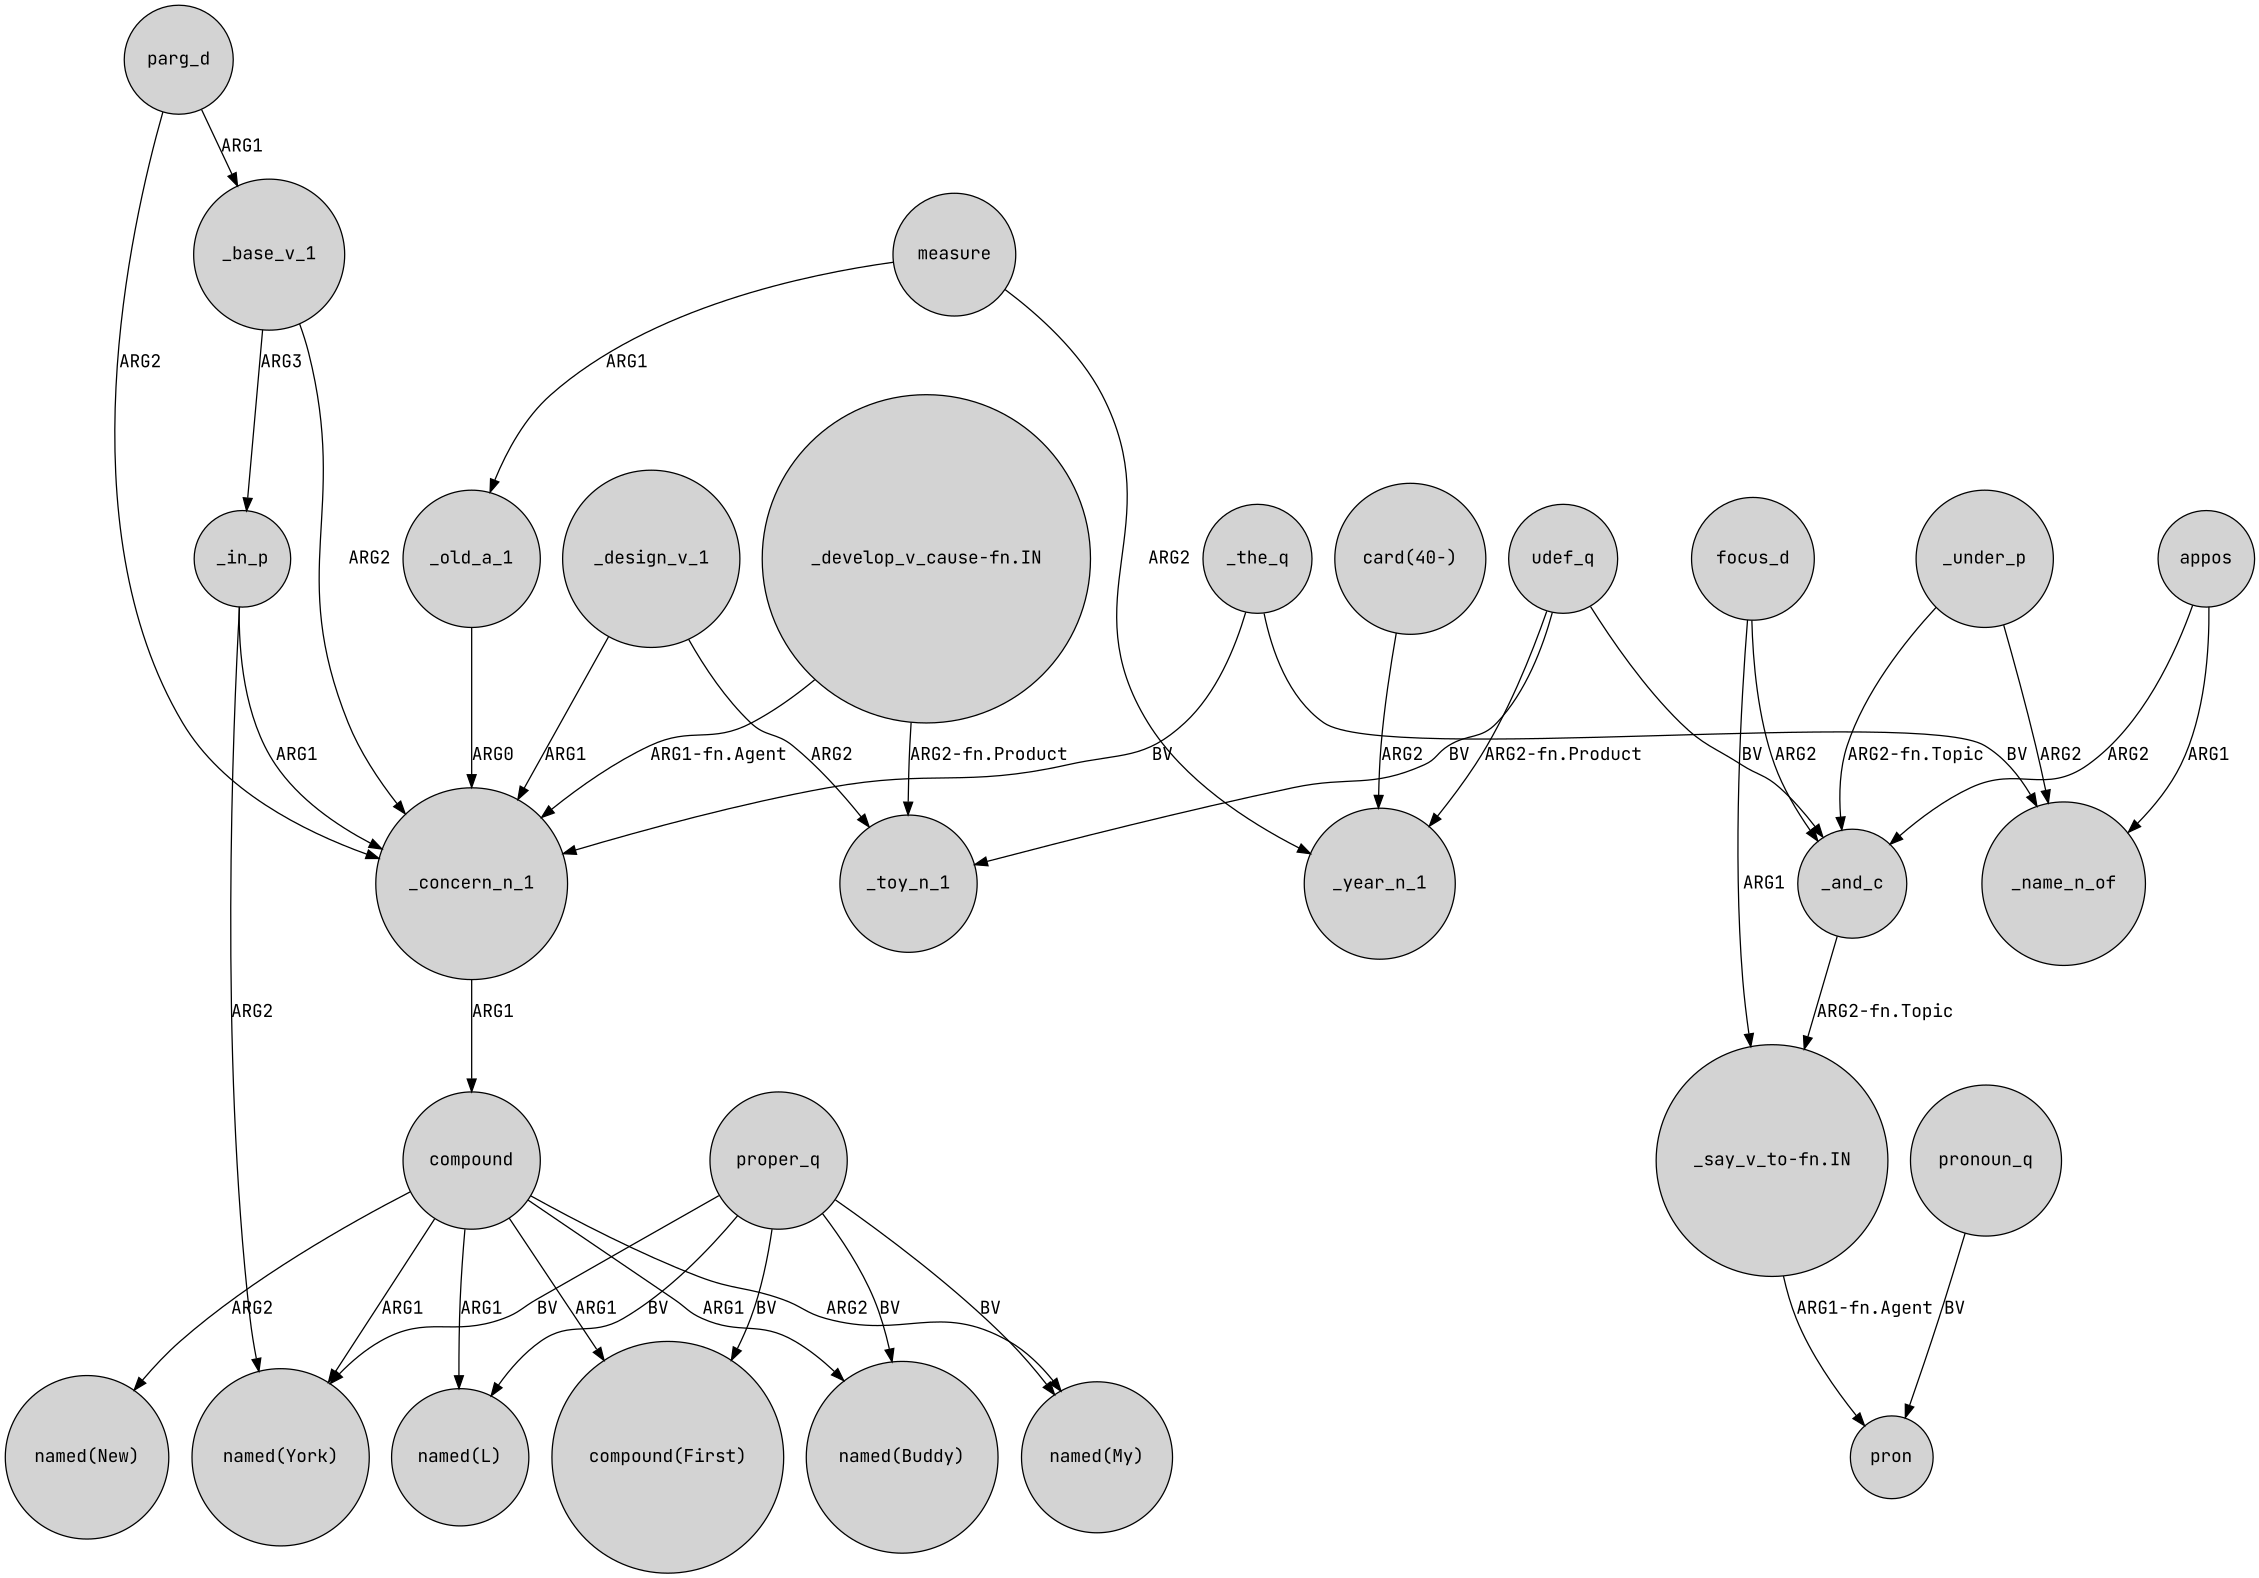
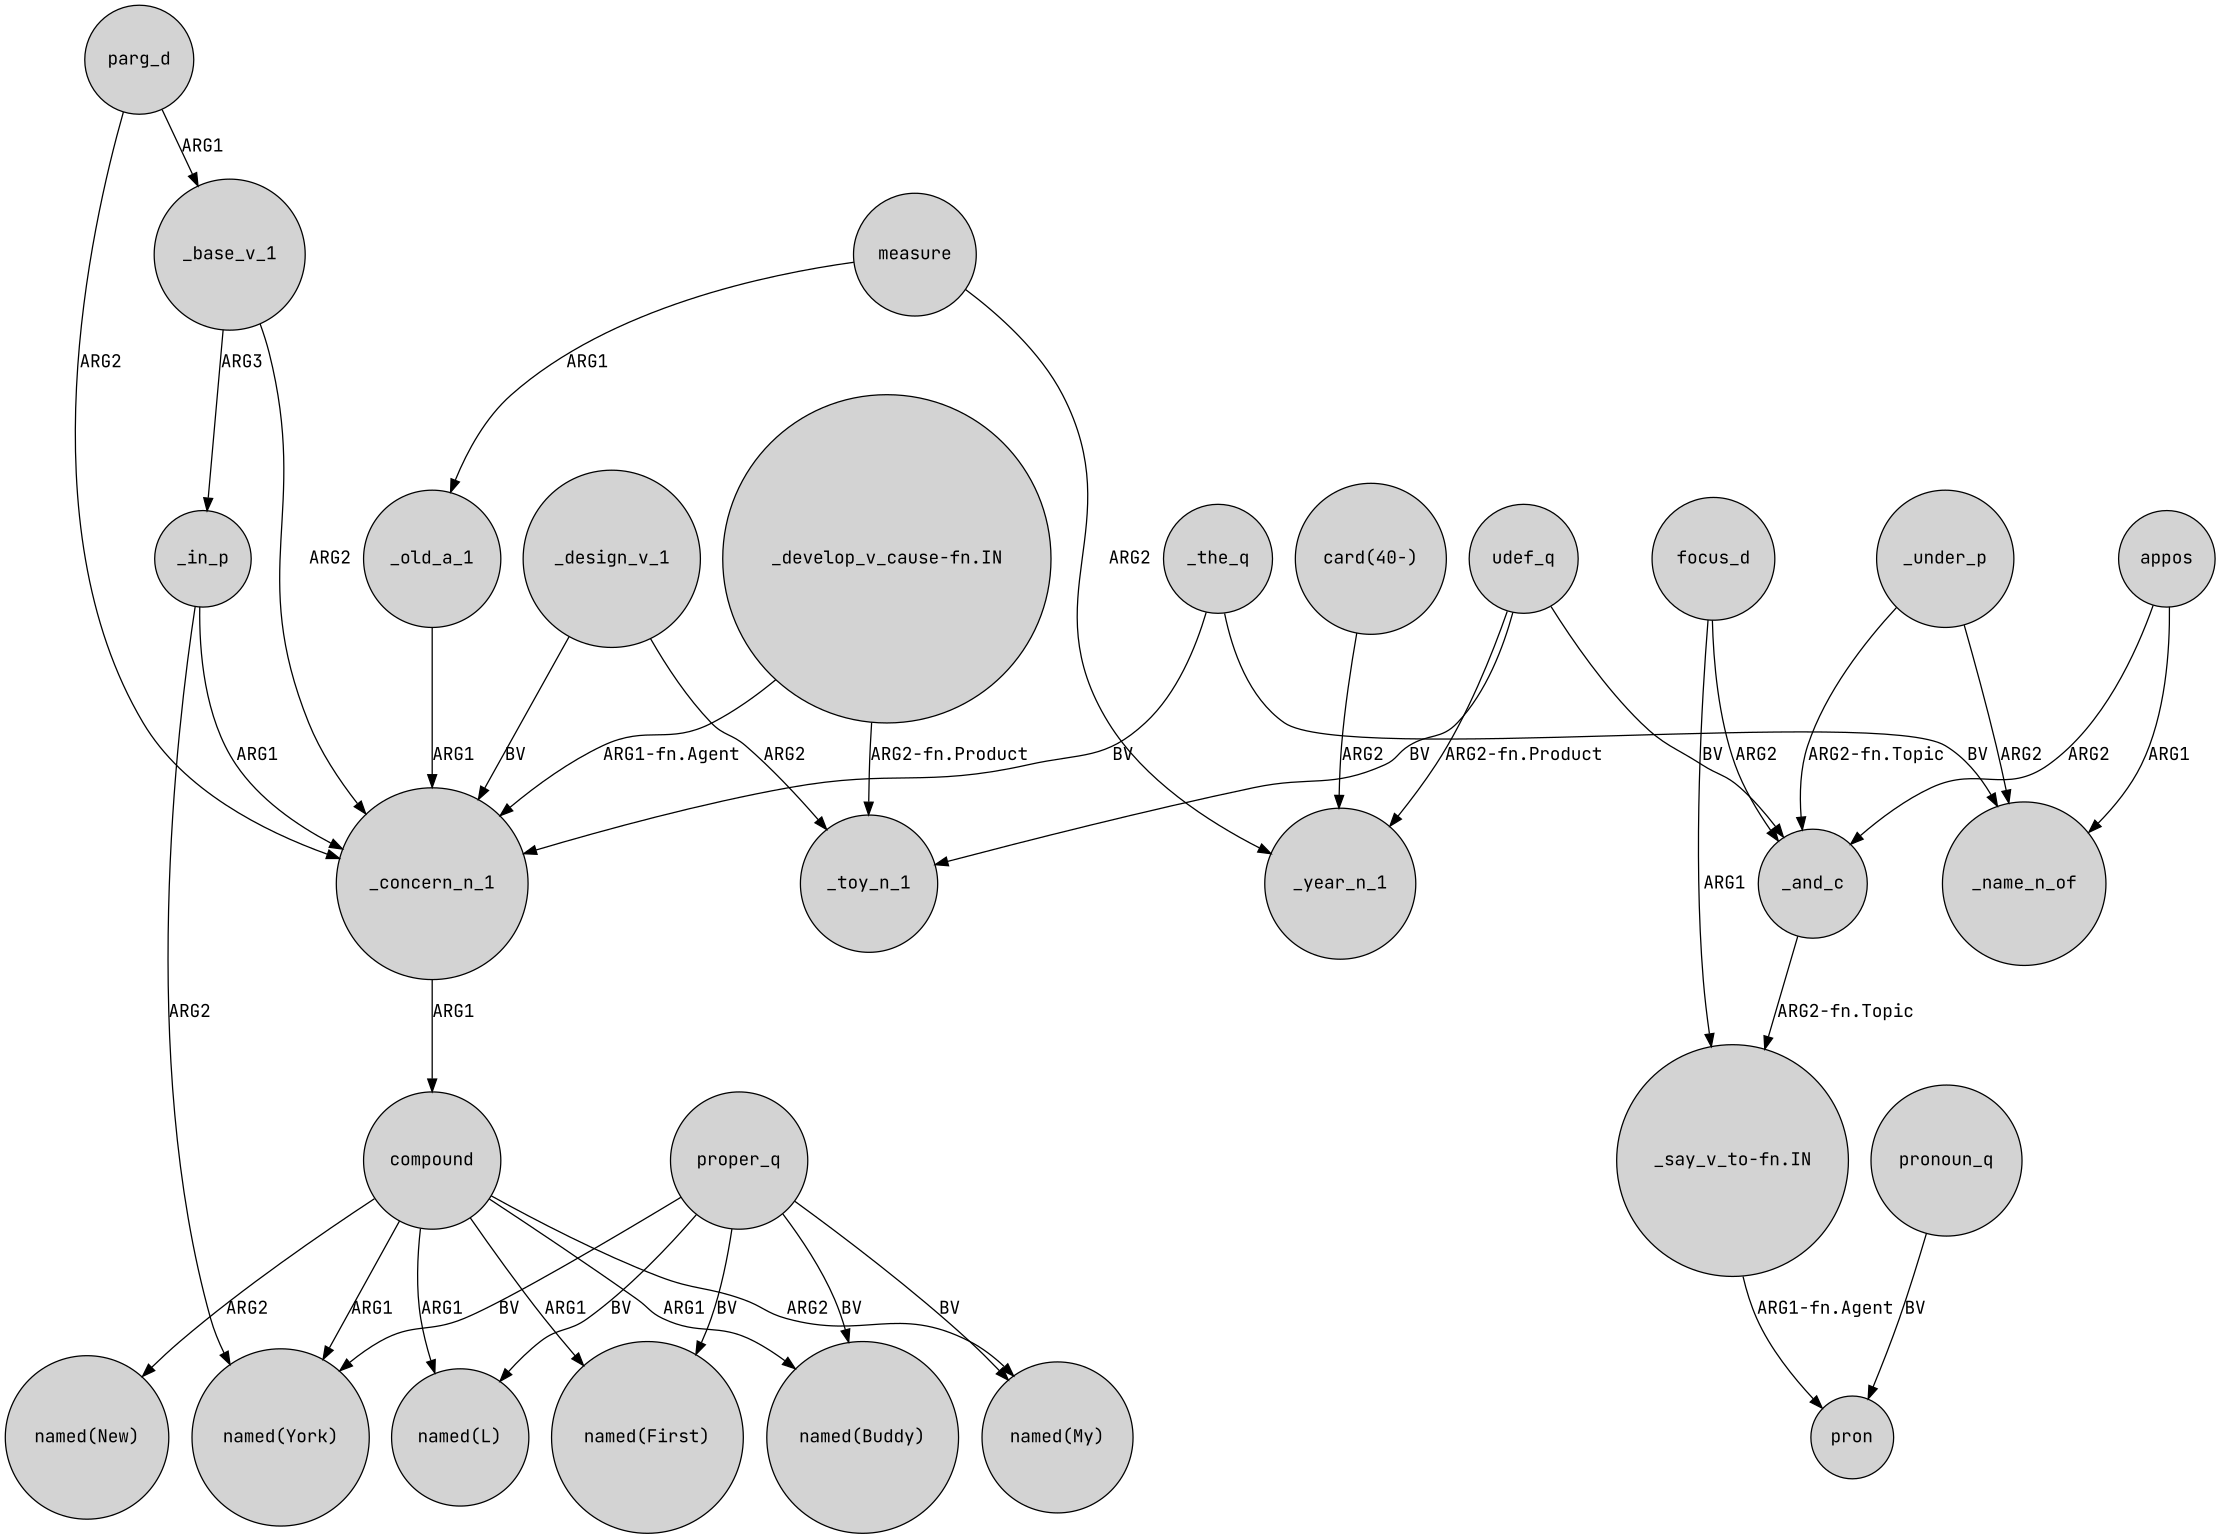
edge "_old_a_1" -> "_concern_n_1": label "ARG0" -> "ARG1"
edge "_design_v_1" -> "_concern_n_1": label "ARG1" -> "BV"
node "compound(First)": label "compound(First)" -> "named(First)"
